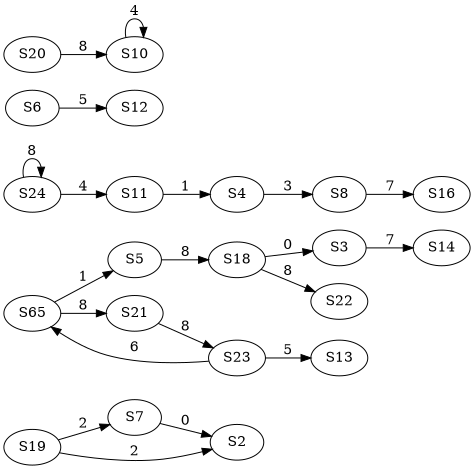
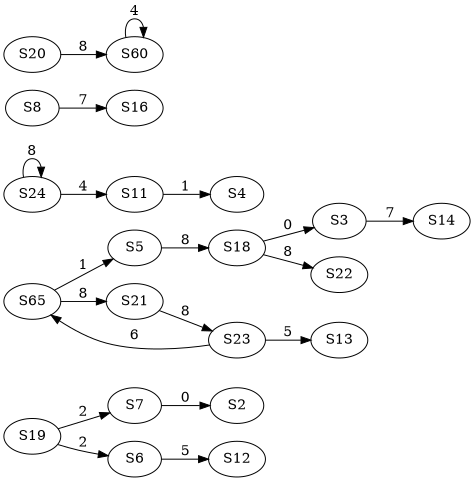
node "S10": label "S10" -> "S60"
edge "S4" -> "S8": removed, label "3"
edge "S19" -> "S2": now "S19" -> "S6"
